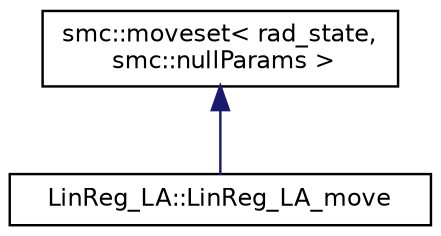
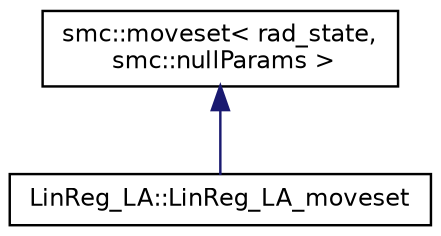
node "LinReg_LA::LinReg_LA_move": label "LinReg_LA::LinReg_LA_move" -> "LinReg_LA::LinReg_LA_moveset"
